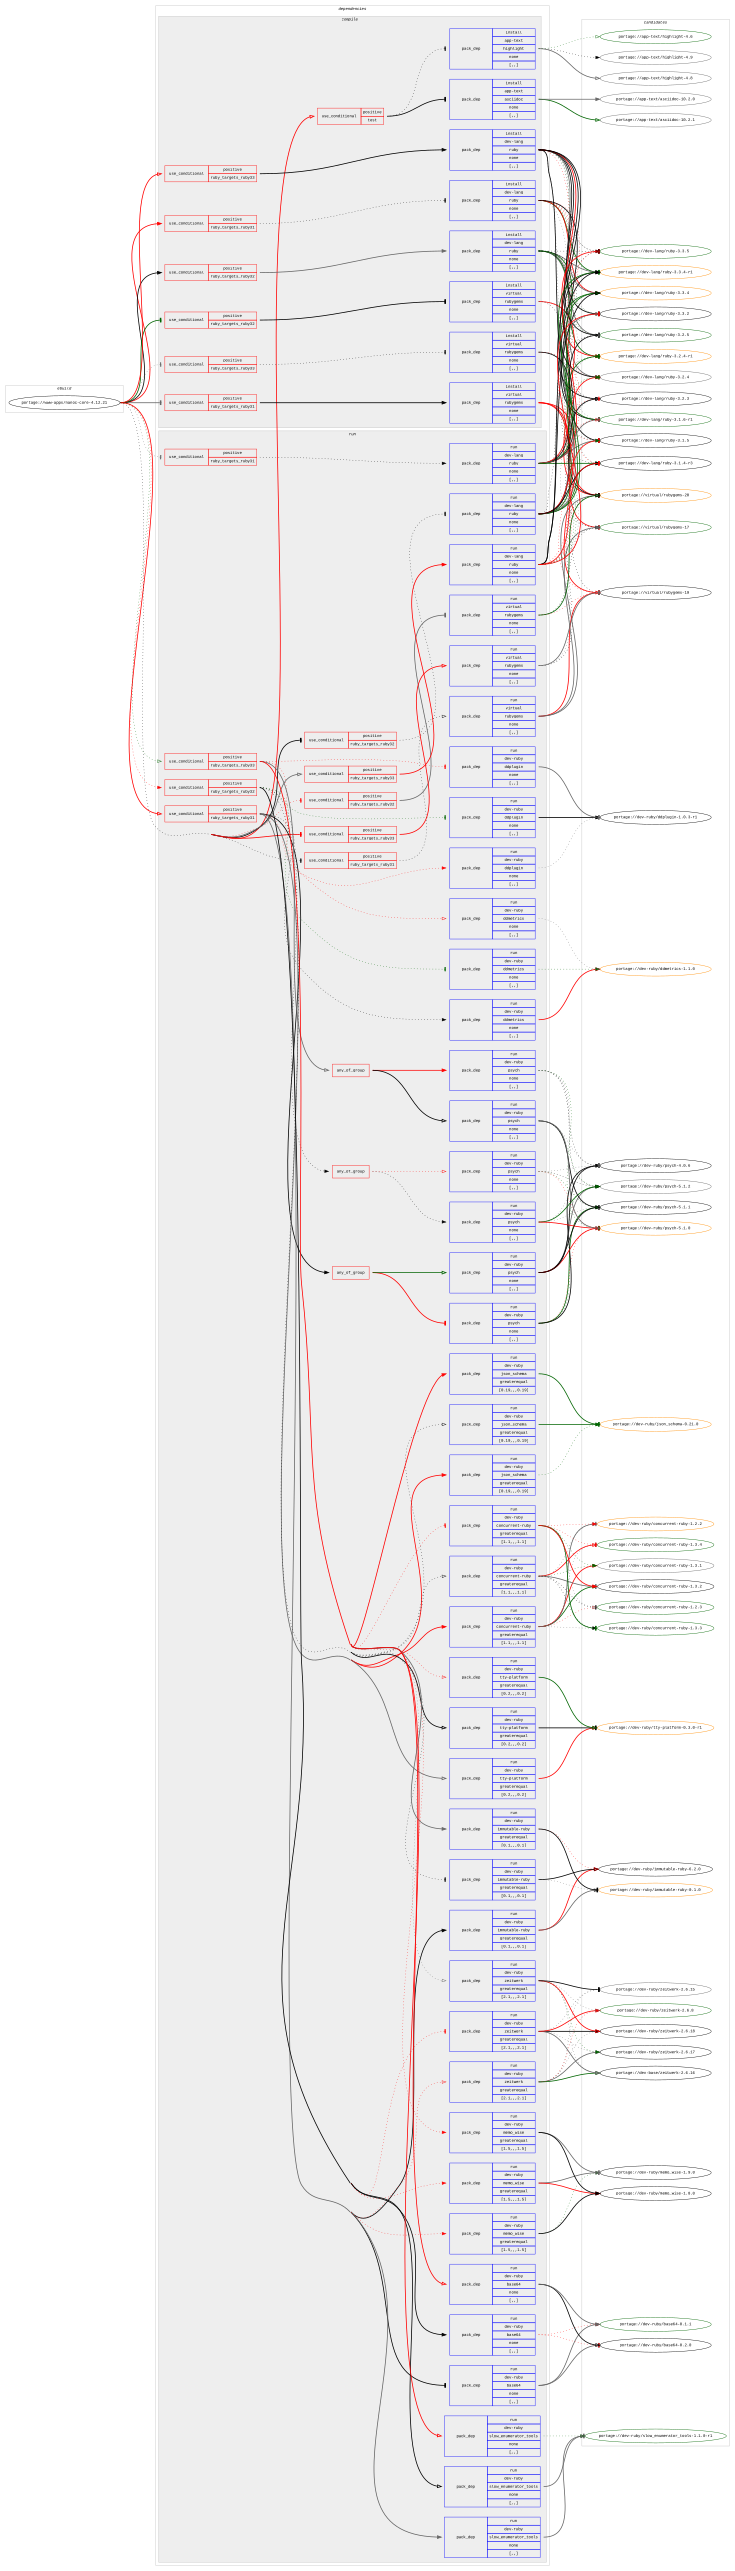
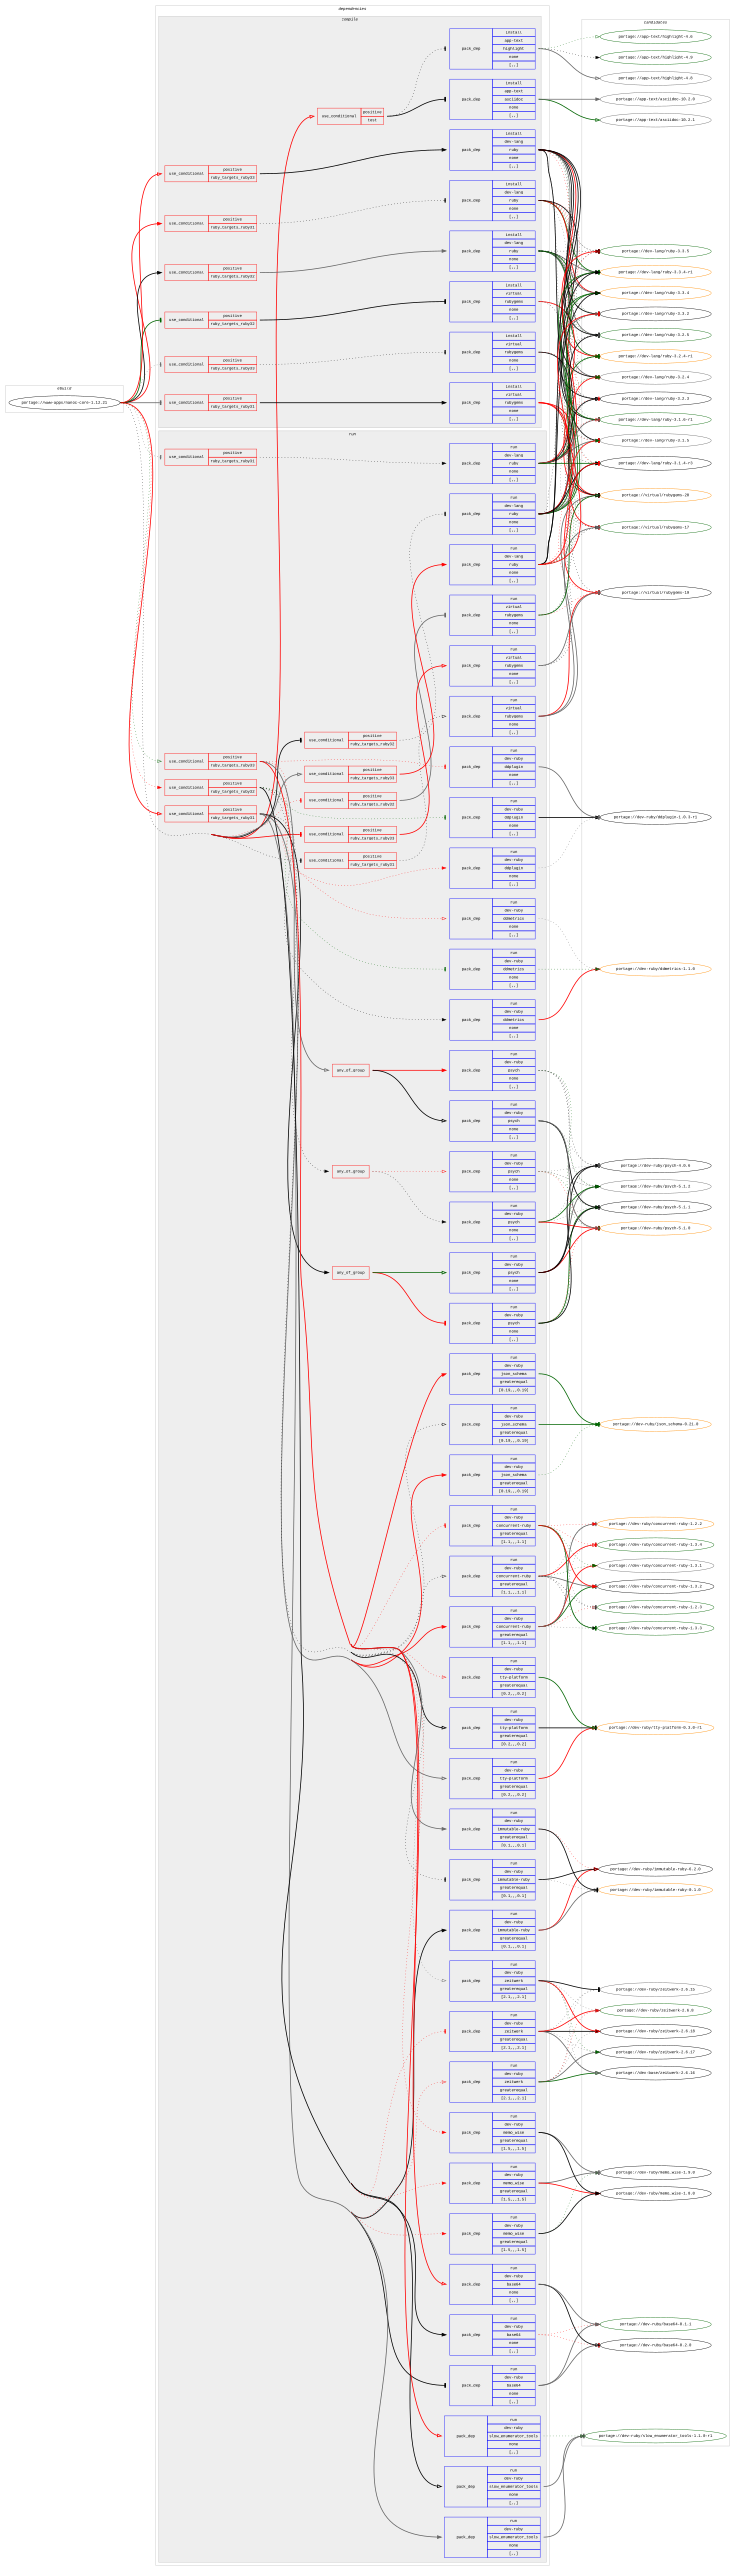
node "portage://app-text/highlight-4.9": color gray40 -> darkgreen
node "portage://www-apps/nanoc-core-4.12.21": label "portage://www-apps/nanoc-core-4.12.21" -> "portage://www-apps/nanoc-core-1.12.21"
node "portage://dev-lang/ruby-3.1.5": color black -> gray40
